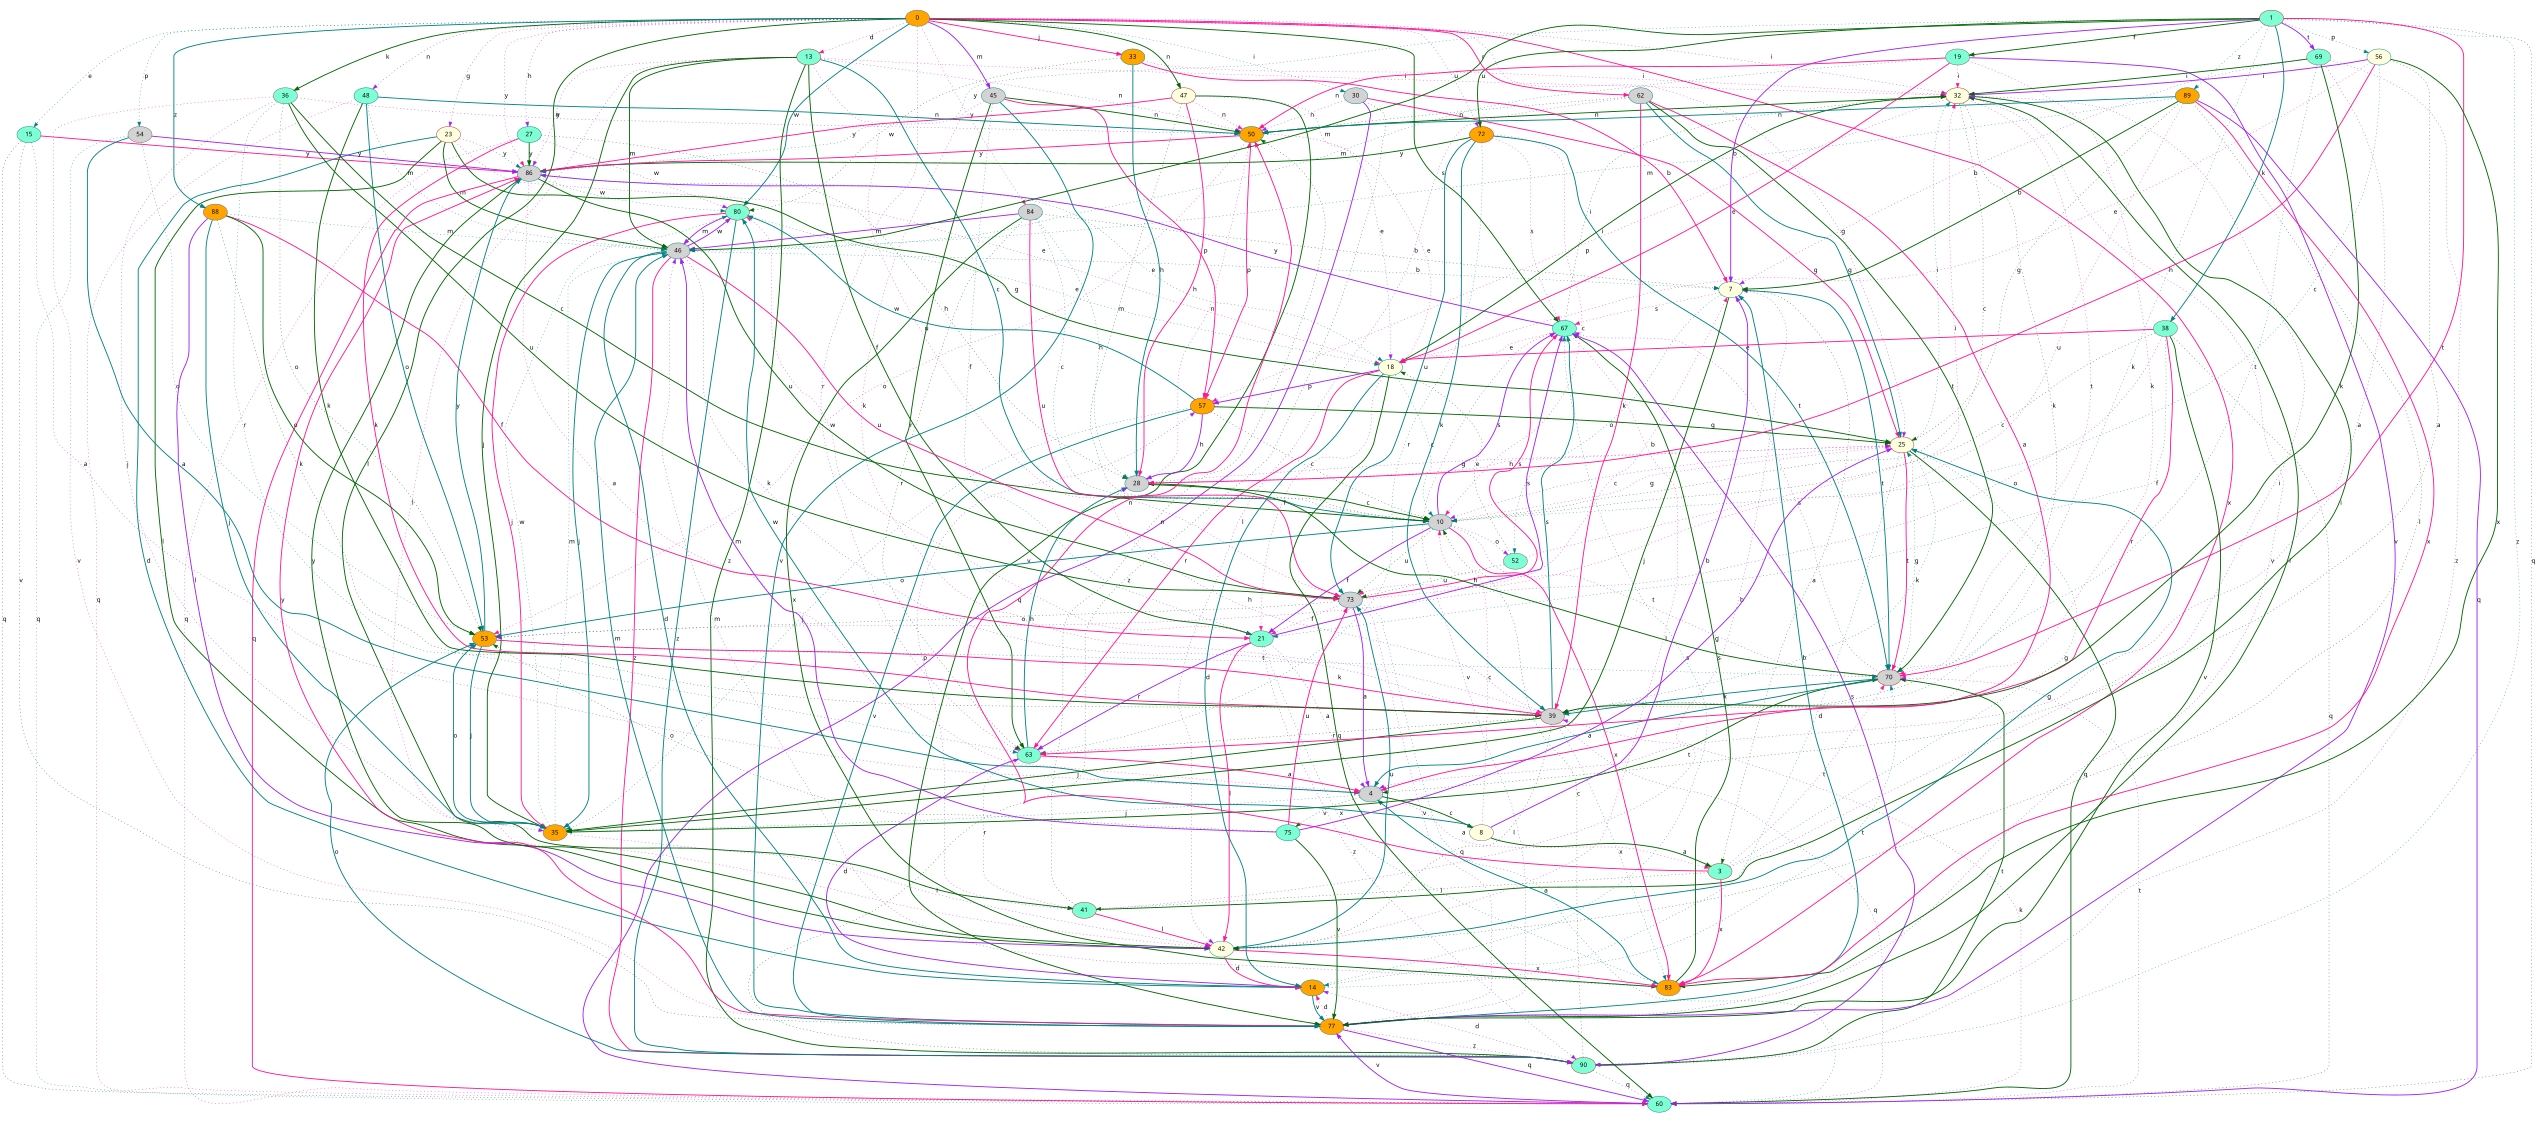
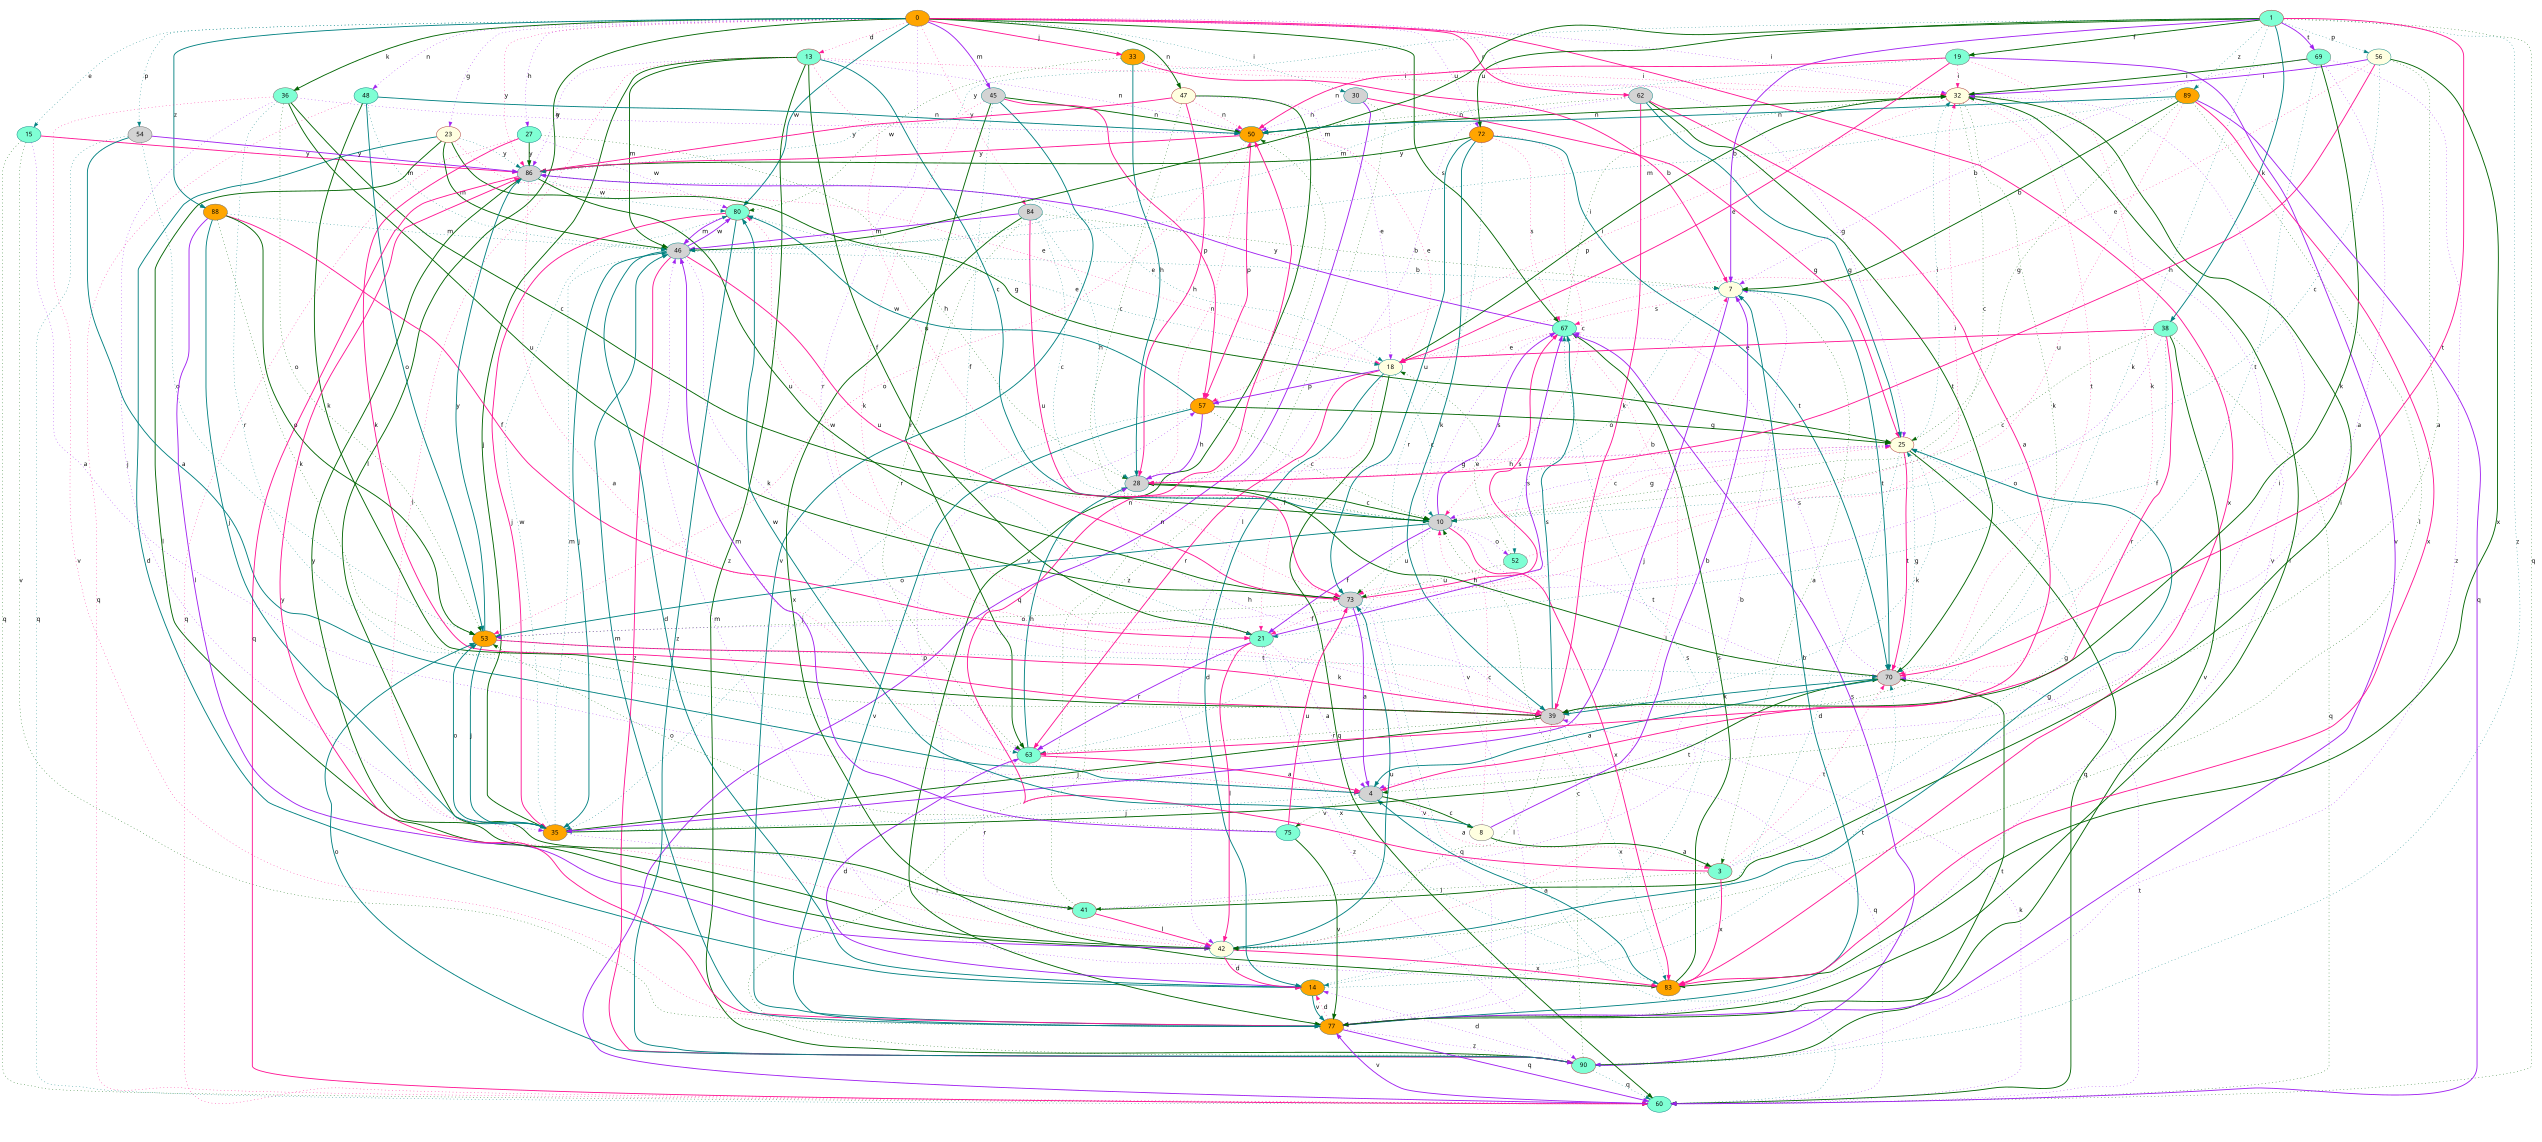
edge "47" -> "10": label "m" -> "c"
edge "75" -> "25": removed, label "g"
edge "7" -> "35": color darkgreen -> purple
